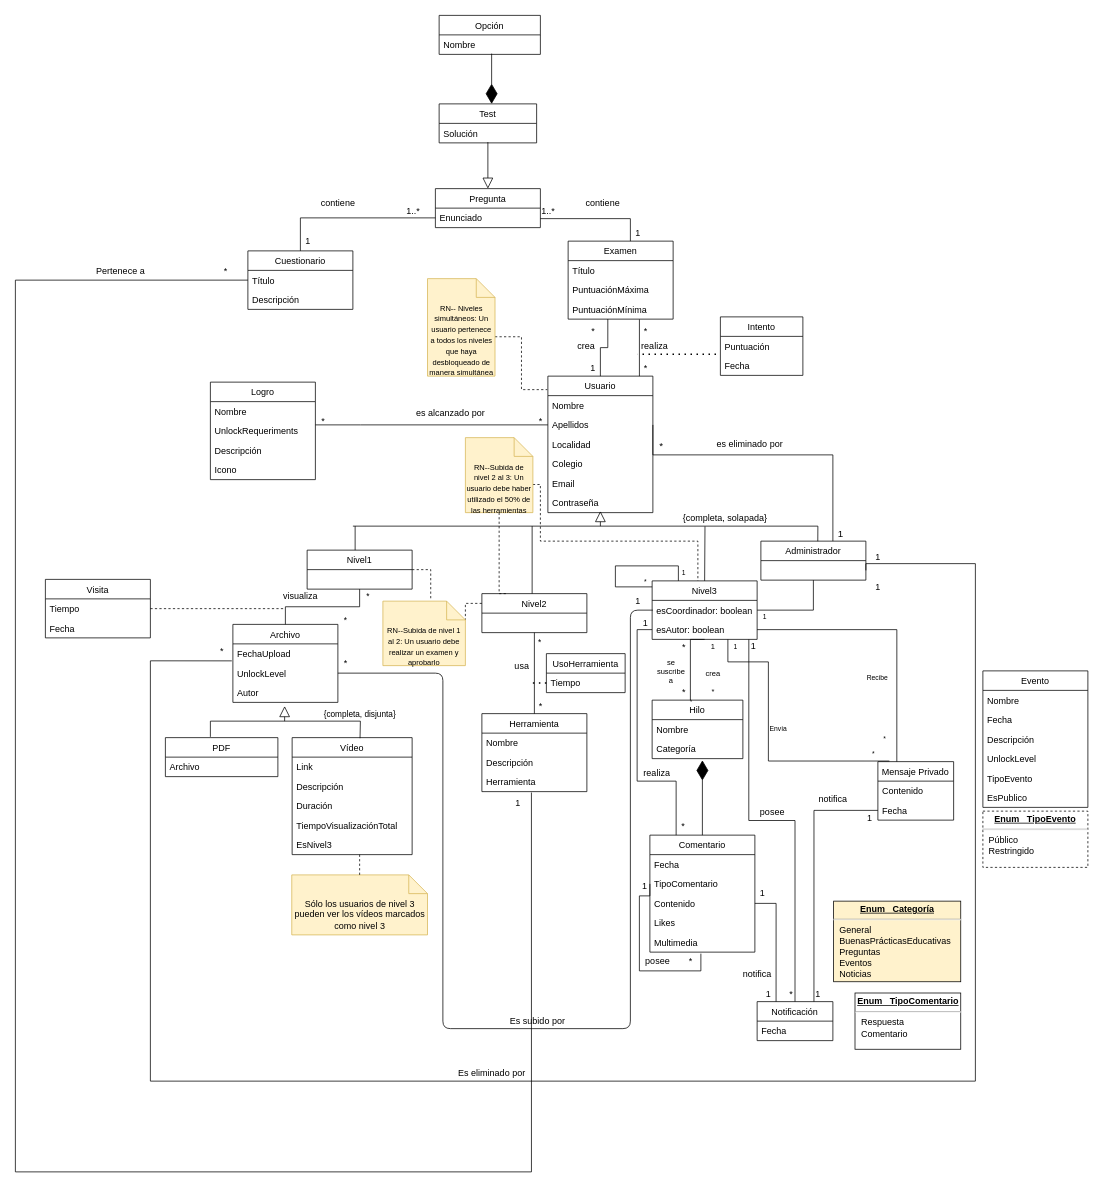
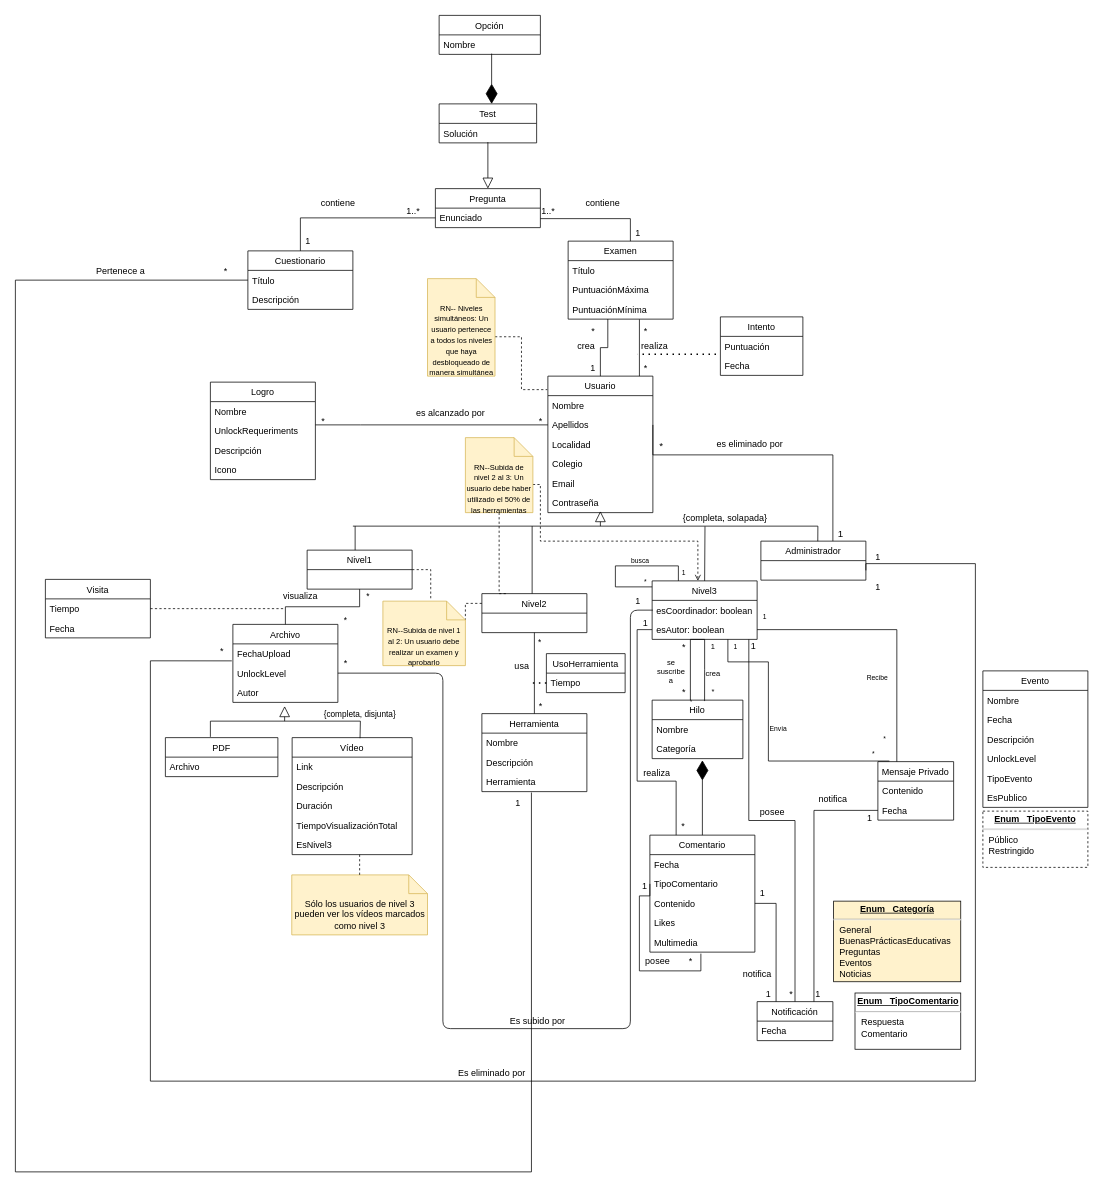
node "busca": added
edge "RN--Subida de nivel 2 al 3: Un usuario debe haber utilizado el 50% de las herramientas" -- "Nivel3": arrowhead none -> open
edge "Administrador" -- "Nivel3": now "Hilo" -- "Nivel3"
